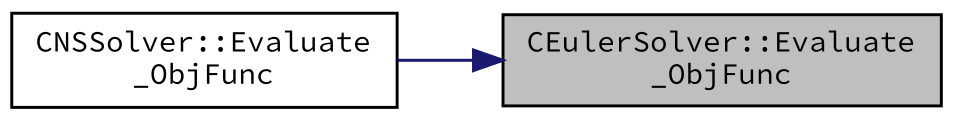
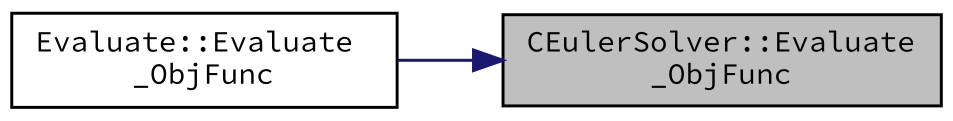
node "CNSSolver::Evaluate _ObjFunc": label "CNSSolver::Evaluate _ObjFunc" -> "Evaluate::Evaluate _ObjFunc"
